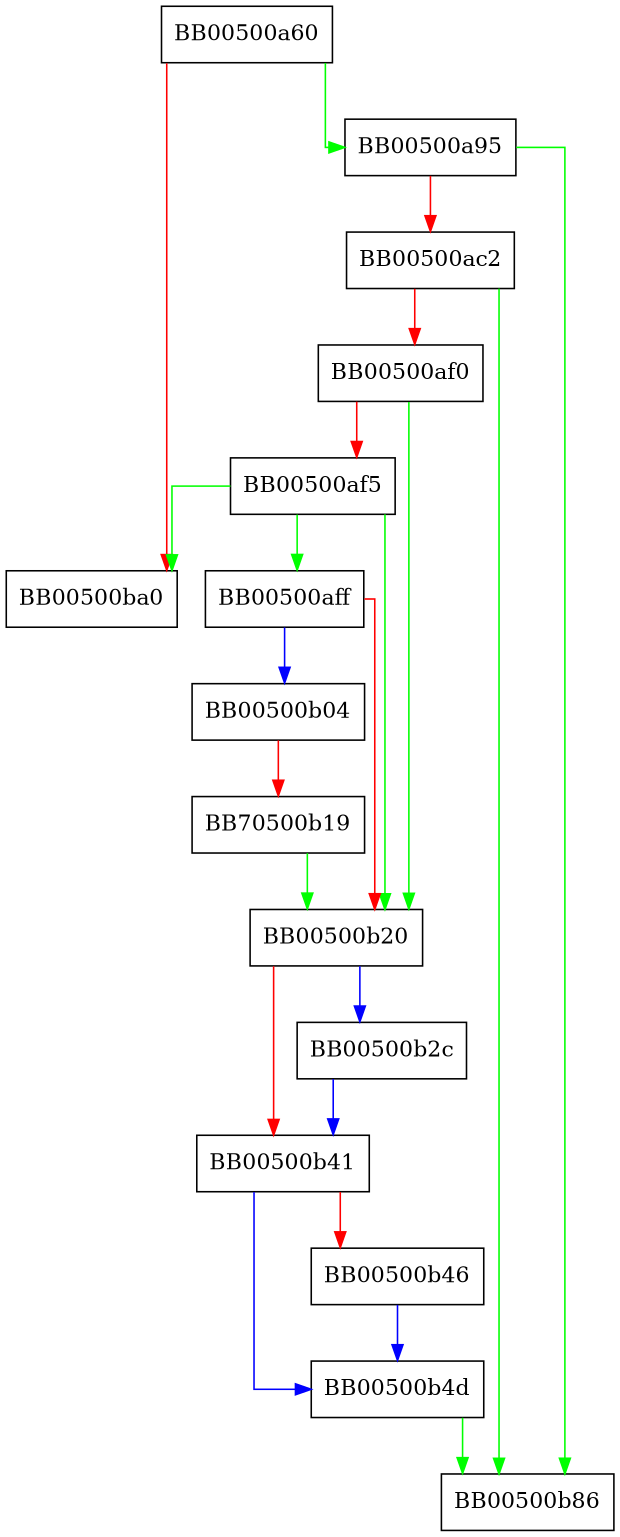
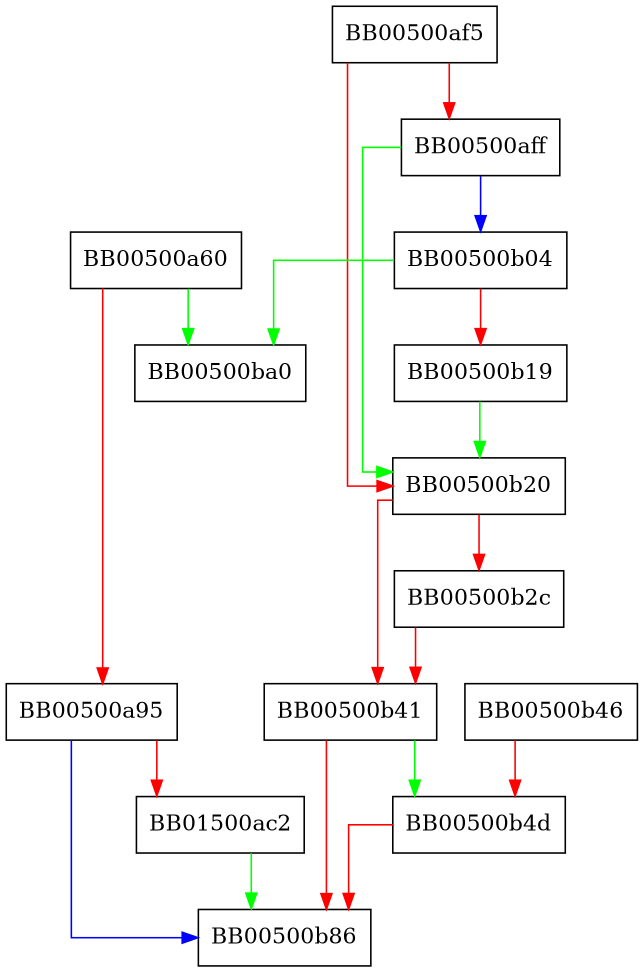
edge "BB00500a60" -> "BB00500a95": color green -> red
node "BB00500ac2": label "BB00500ac2" -> "BB01500ac2"
edge "BB00500a60" -> "BB00500ba0": color red -> green
node "BB00500af0": removed
edge "BB00500af5" -> "BB00500ba0": now "BB00500b04" -> "BB00500ba0"
edge "BB00500af5" -> "BB00500aff": color green -> red
edge "BB00500af5" -> "BB00500b20": color green -> red
edge "BB00500aff" -> "BB00500b20": color red -> green
edge "BB00500a95" -> "BB00500b86": color green -> blue
node "BB70500b19": label "BB70500b19" -> "BB00500b19"
edge "BB00500b20" -> "BB00500b2c": color blue -> red
edge "BB00500b2c" -> "BB00500b41": color blue -> red
edge "BB00500b41" -> "BB00500b46": now "BB00500b41" -> "BB00500b86"
edge "BB00500b41" -> "BB00500b4d": color blue -> green
edge "BB00500b46" -> "BB00500b4d": color blue -> red
edge "BB00500b4d" -> "BB00500b86": color green -> red
